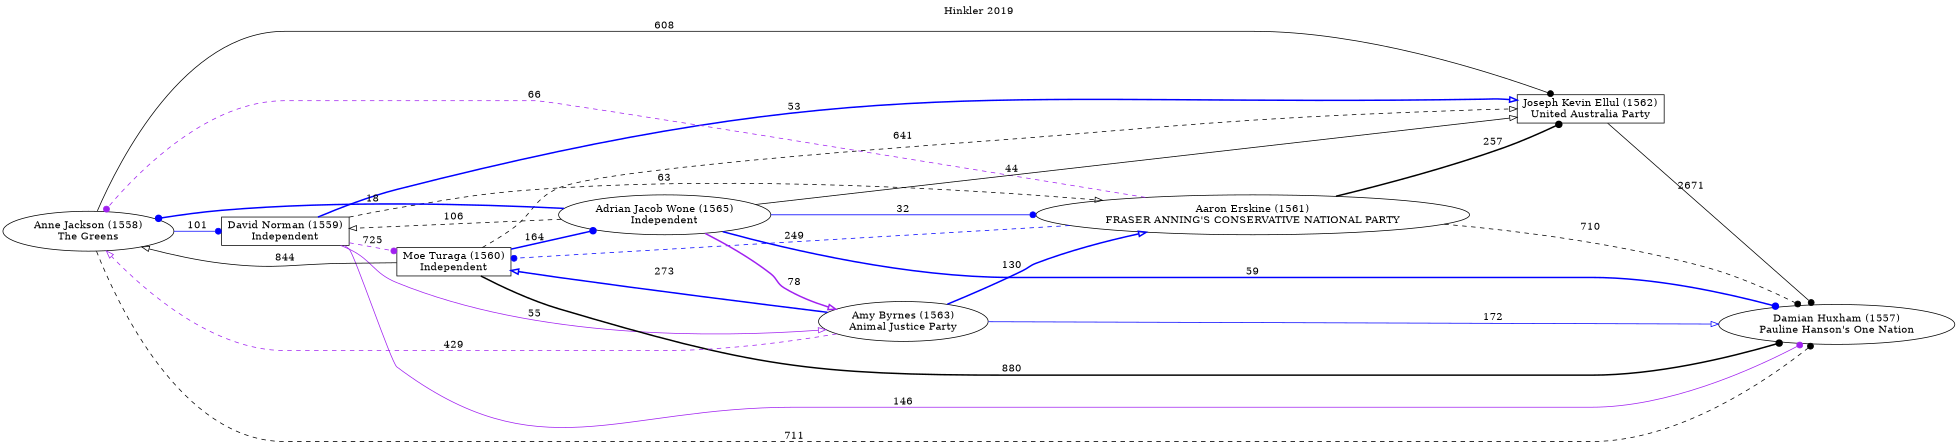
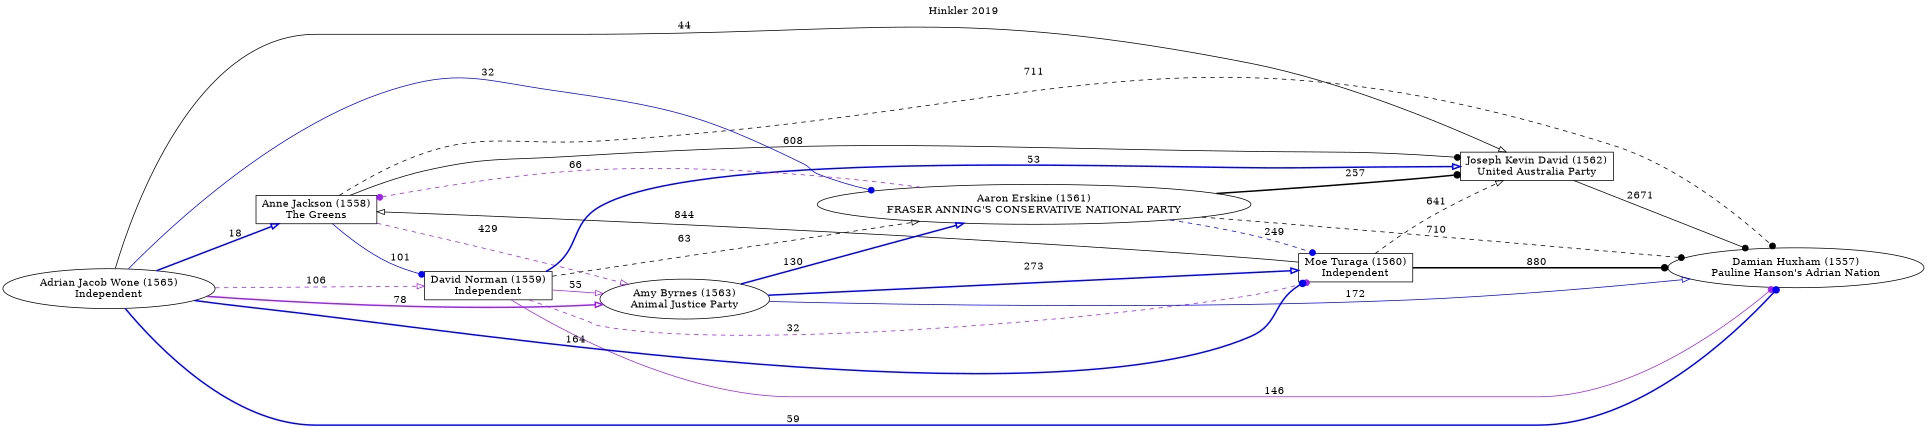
node "Joseph Kevin Ellul (1562) United Australia Party": label "Joseph Kevin Ellul (1562) United Australia Party" -> "Joseph Kevin David (1562) United Australia Party"
edge "Adrian Jacob Wone (1565) Independent" -> "Anne Jackson (1558) The Greens": arrowhead dot -> onormal
edge "Adrian Jacob Wone (1565) Independent" -> "David Norman (1559) Independent": color black -> purple
node "Anne Jackson (1558) The Greens": shape ellipse -> box
edge "Moe Turaga (1560) Independent" -> "Adrian Jacob Wone (1565) Independent": reversed
edge "David Norman (1559) Independent" -> "Moe Turaga (1560) Independent": label "725" -> "32"
node "Damian Huxham (1557) Pauline Hanson's One Nation": label "Damian Huxham (1557) Pauline Hanson's One Nation" -> "Damian Huxham (1557) Pauline Hanson's Adrian Nation"
edge "Amy Byrnes (1563) Animal Justice Party" -> "Anne Jackson (1558) The Greens": reversed
